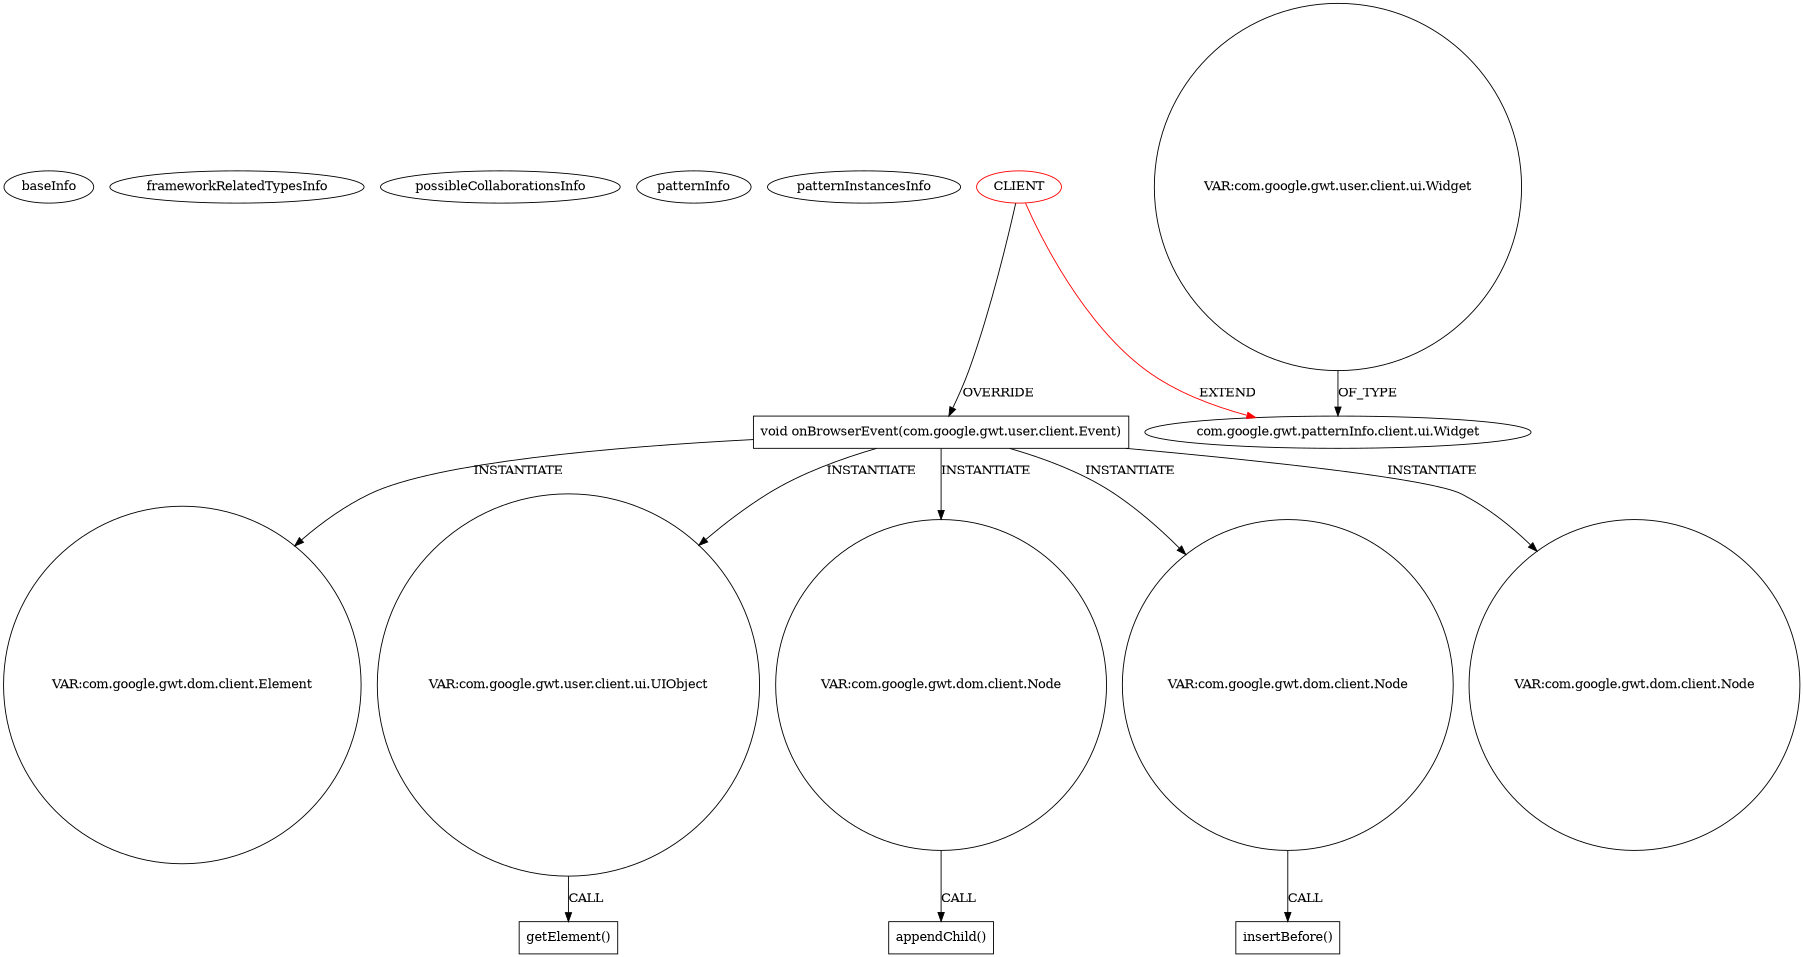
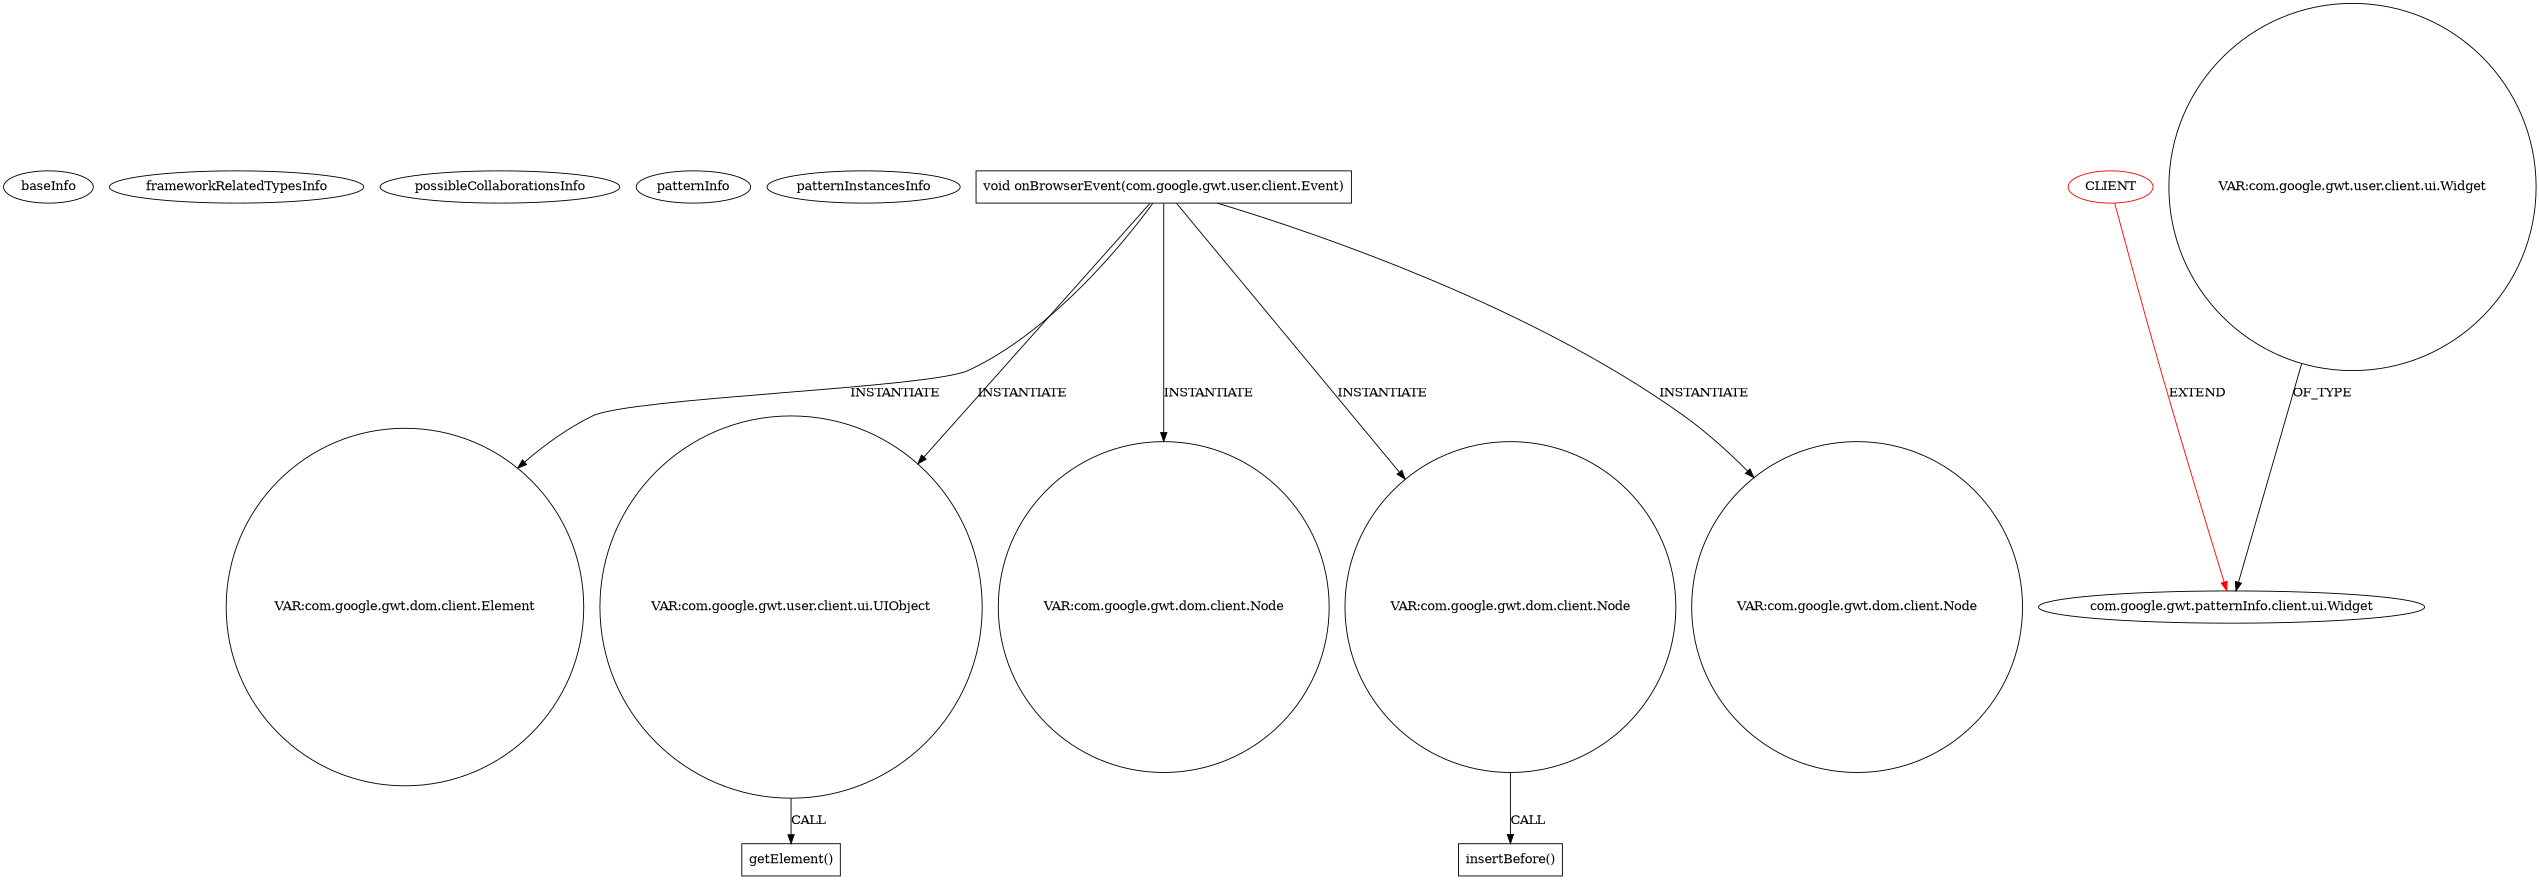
edge "CLIENT" -> "void onBrowserEvent(com.google.gwt.user.client.Event)": removed, label "OVERRIDE"
node "appendChild()": removed
